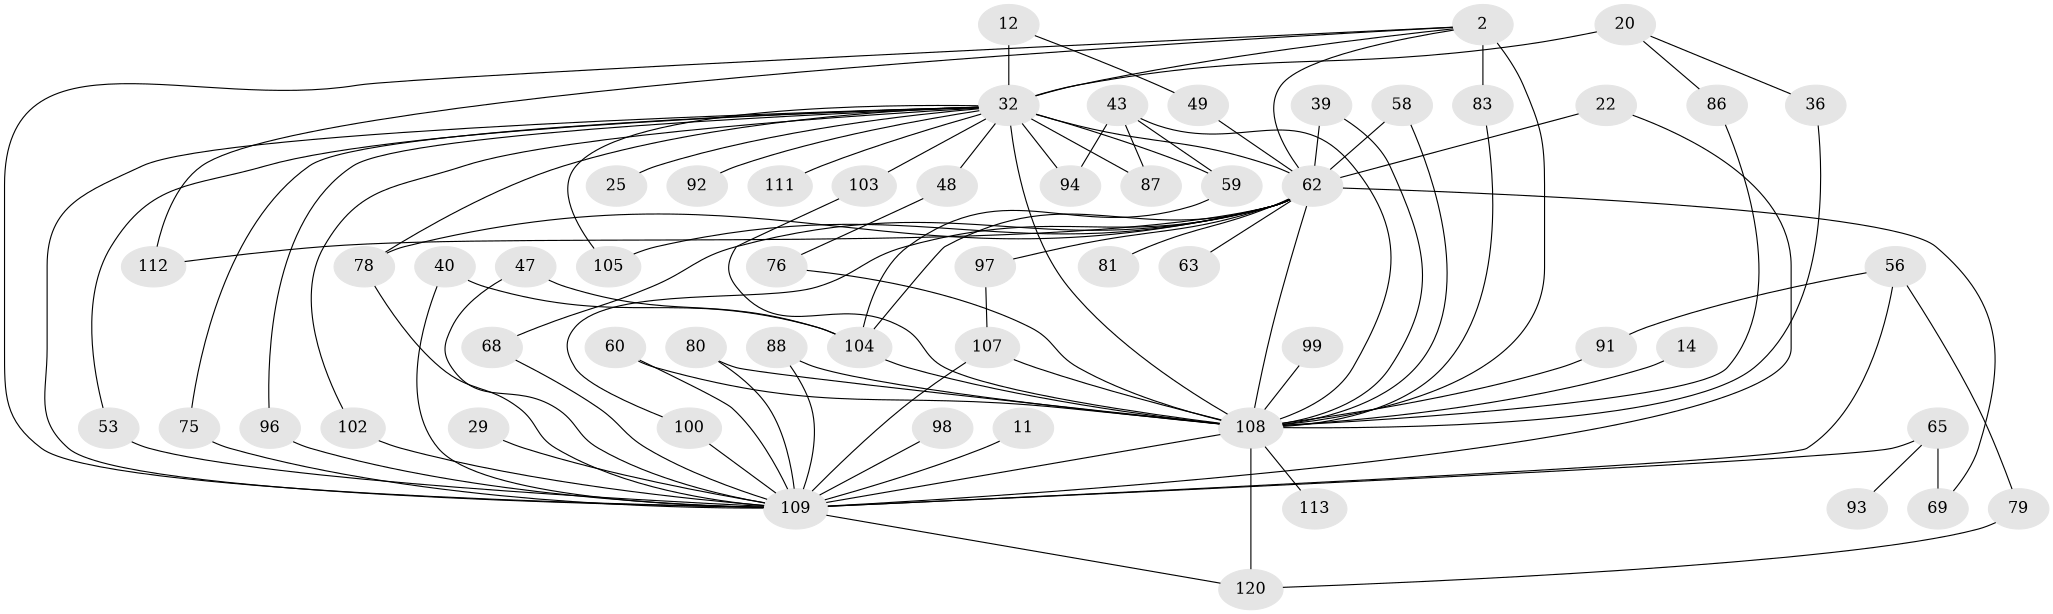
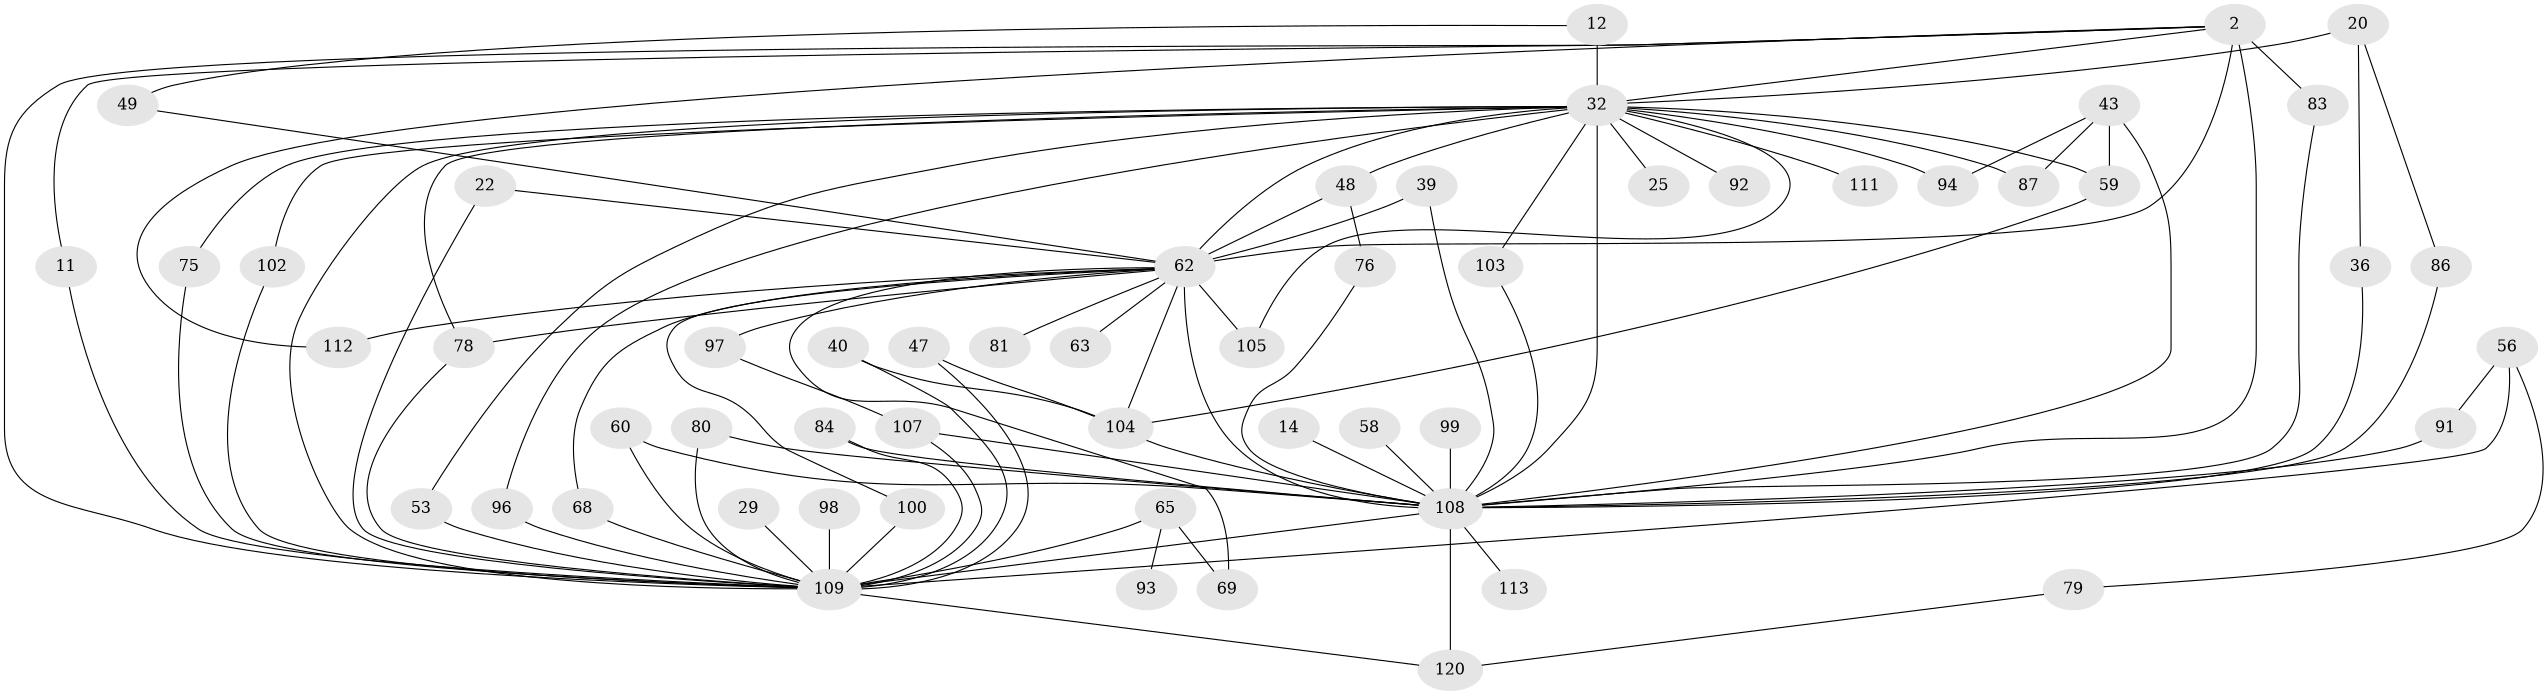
edge "2" -- "11": added
edge "58" -- "62": now "48" -- "62"
node "88": label "88" -> "84"
